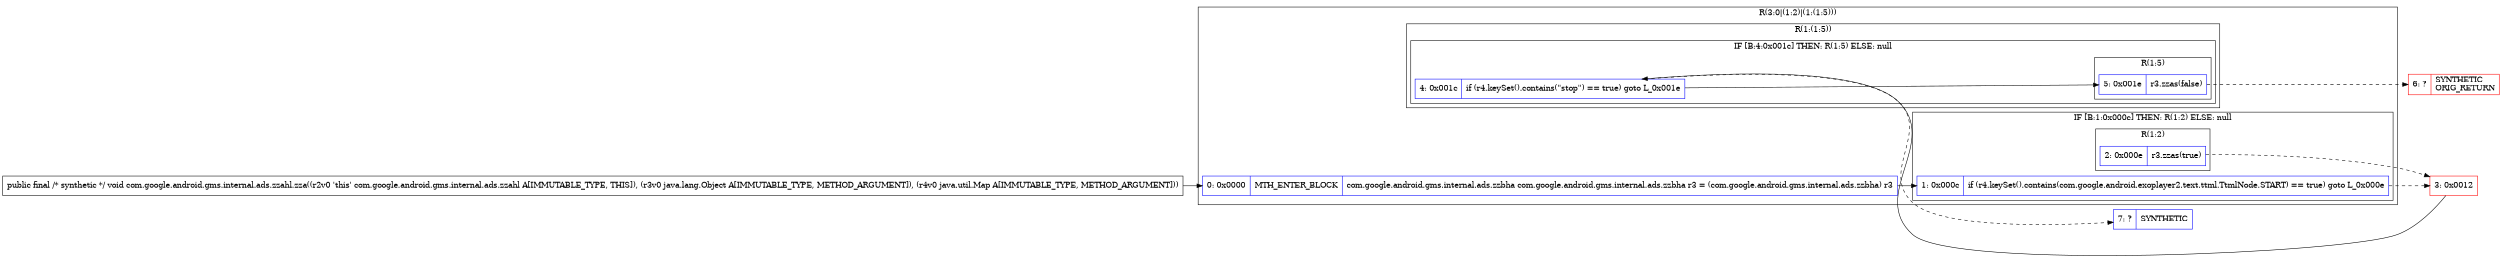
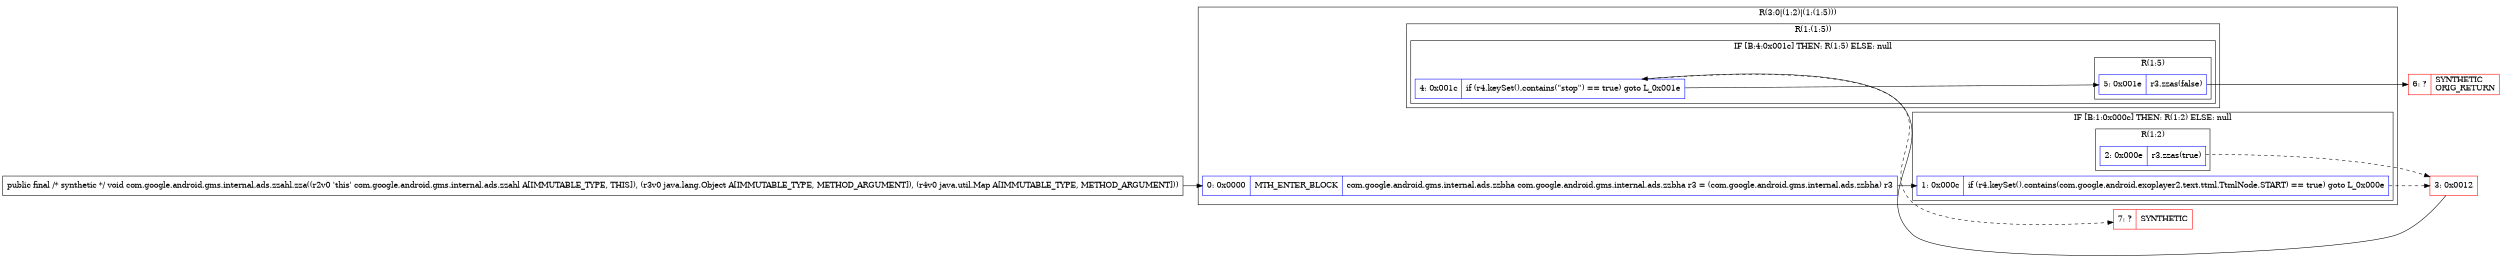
edge "5: 0x001e" -> "6: ?": style dashed -> solid
node "7: ?": color blue -> red
